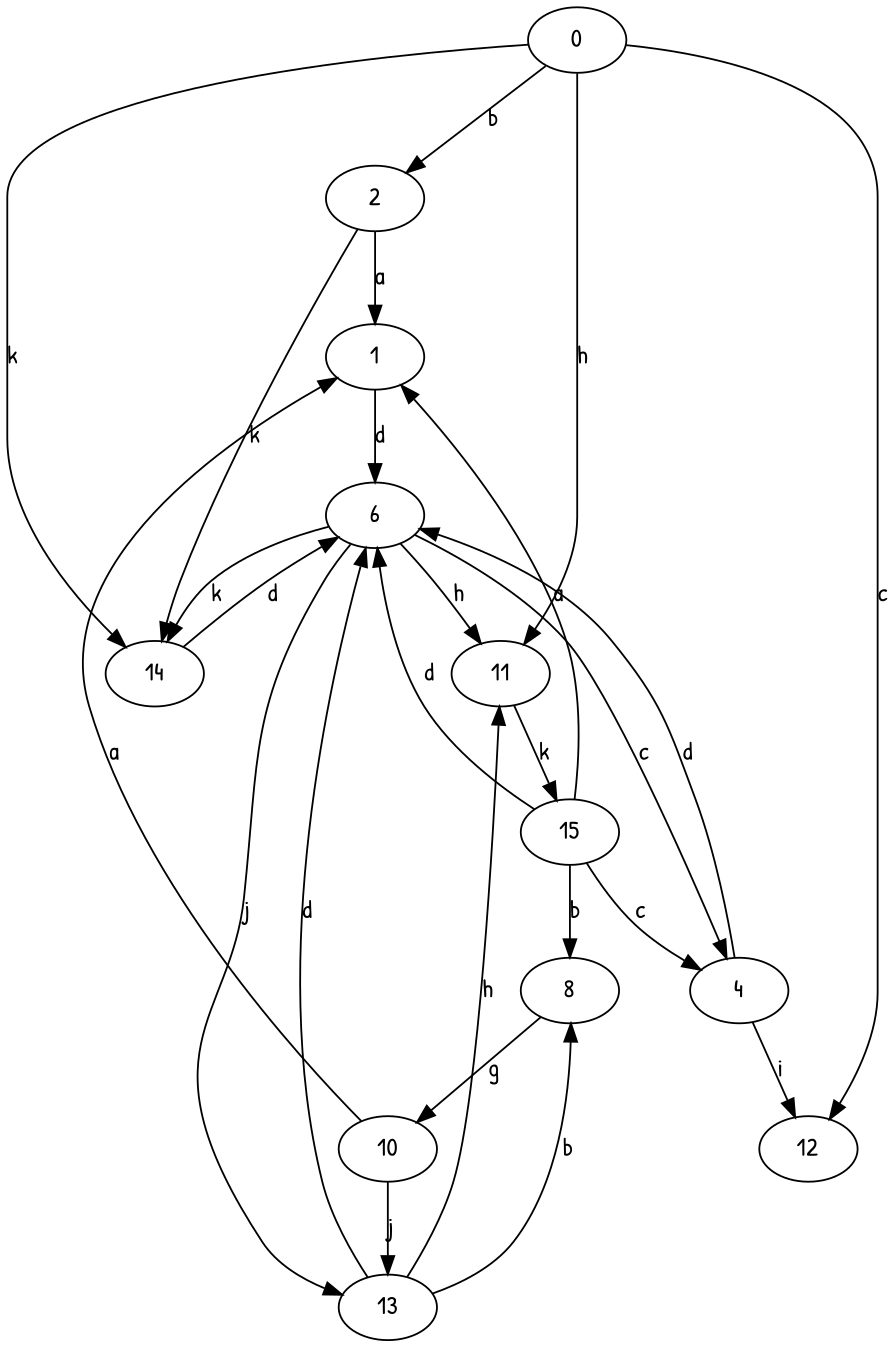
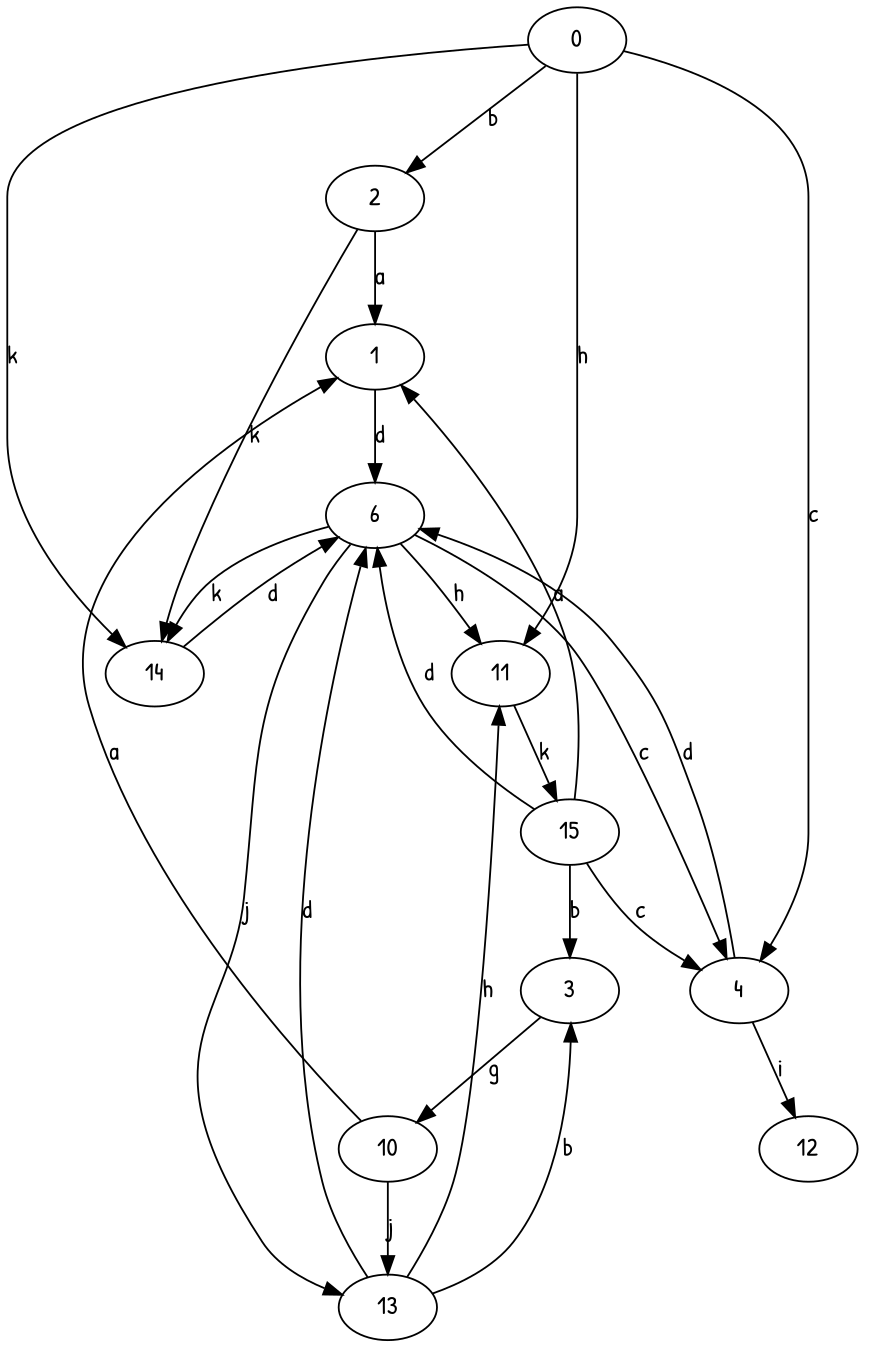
edge "0" -> "12": now "0" -> "4"
node "8": label "8" -> "3"
